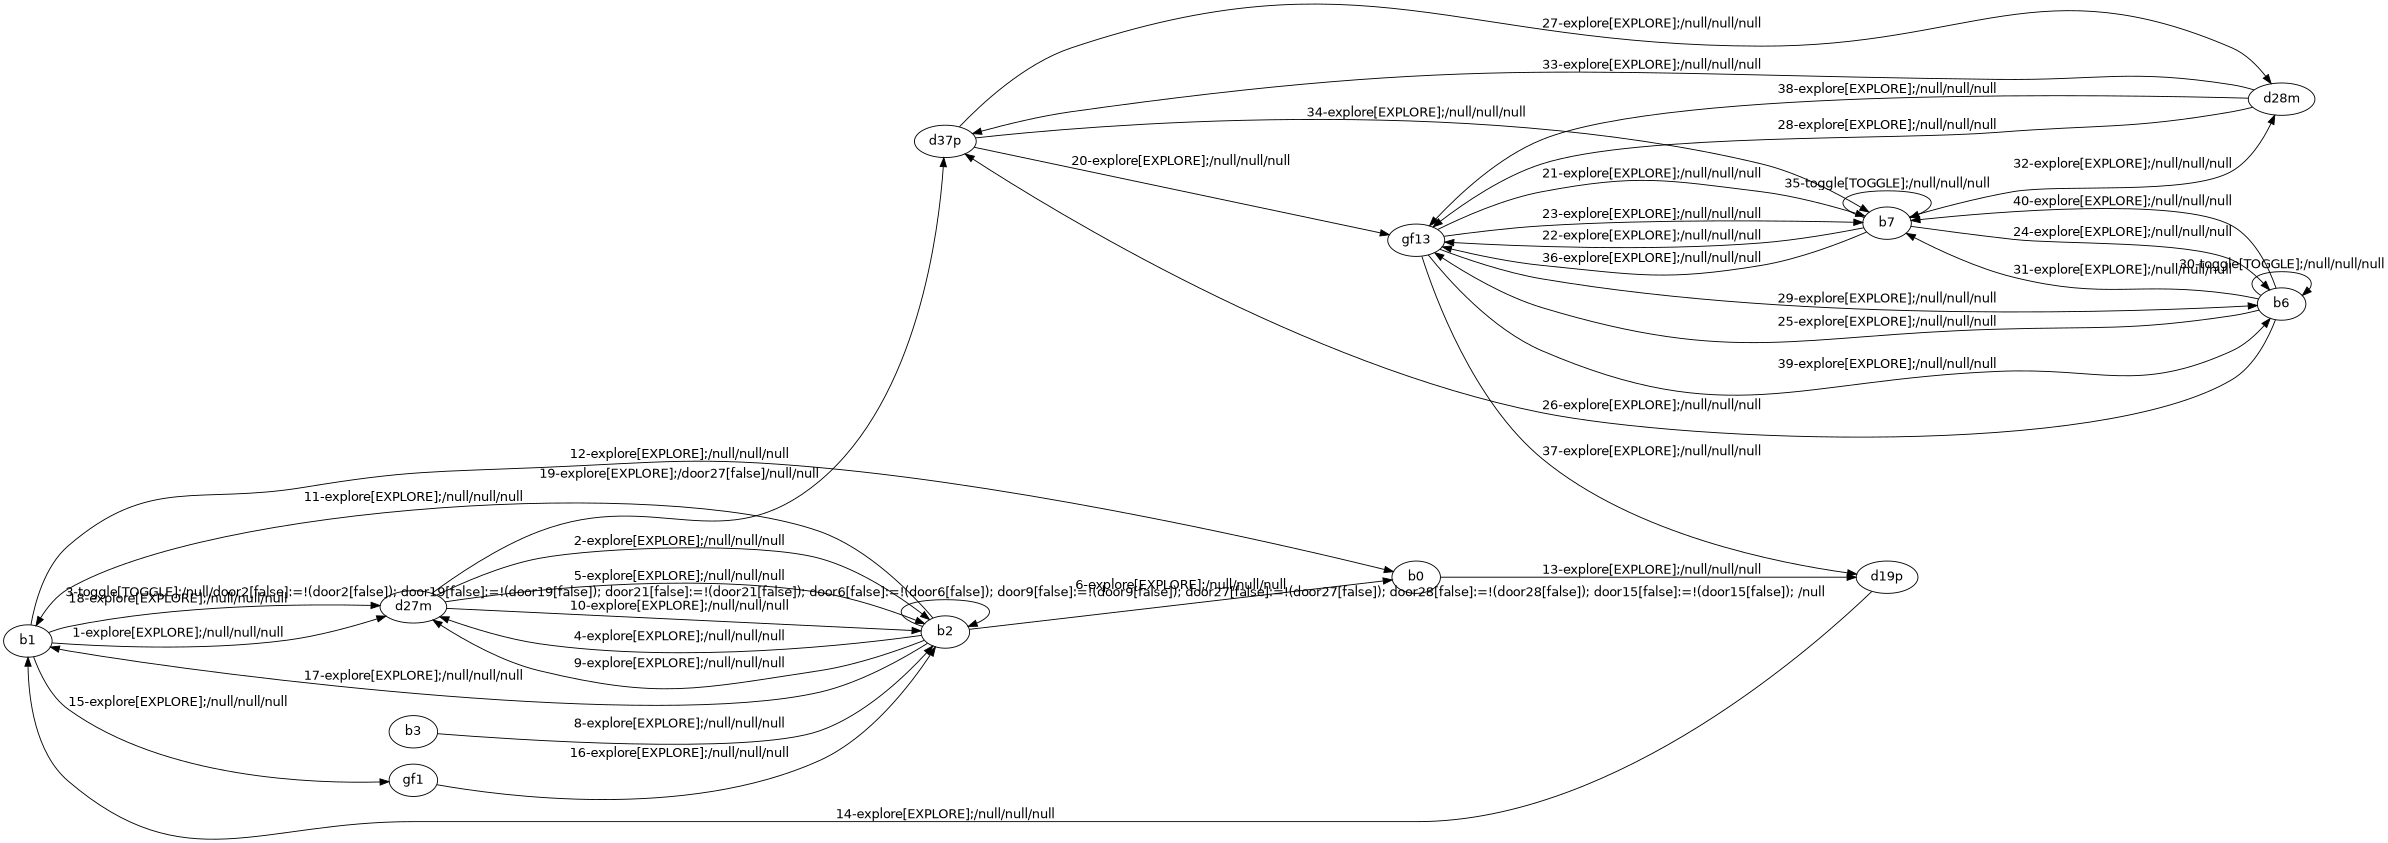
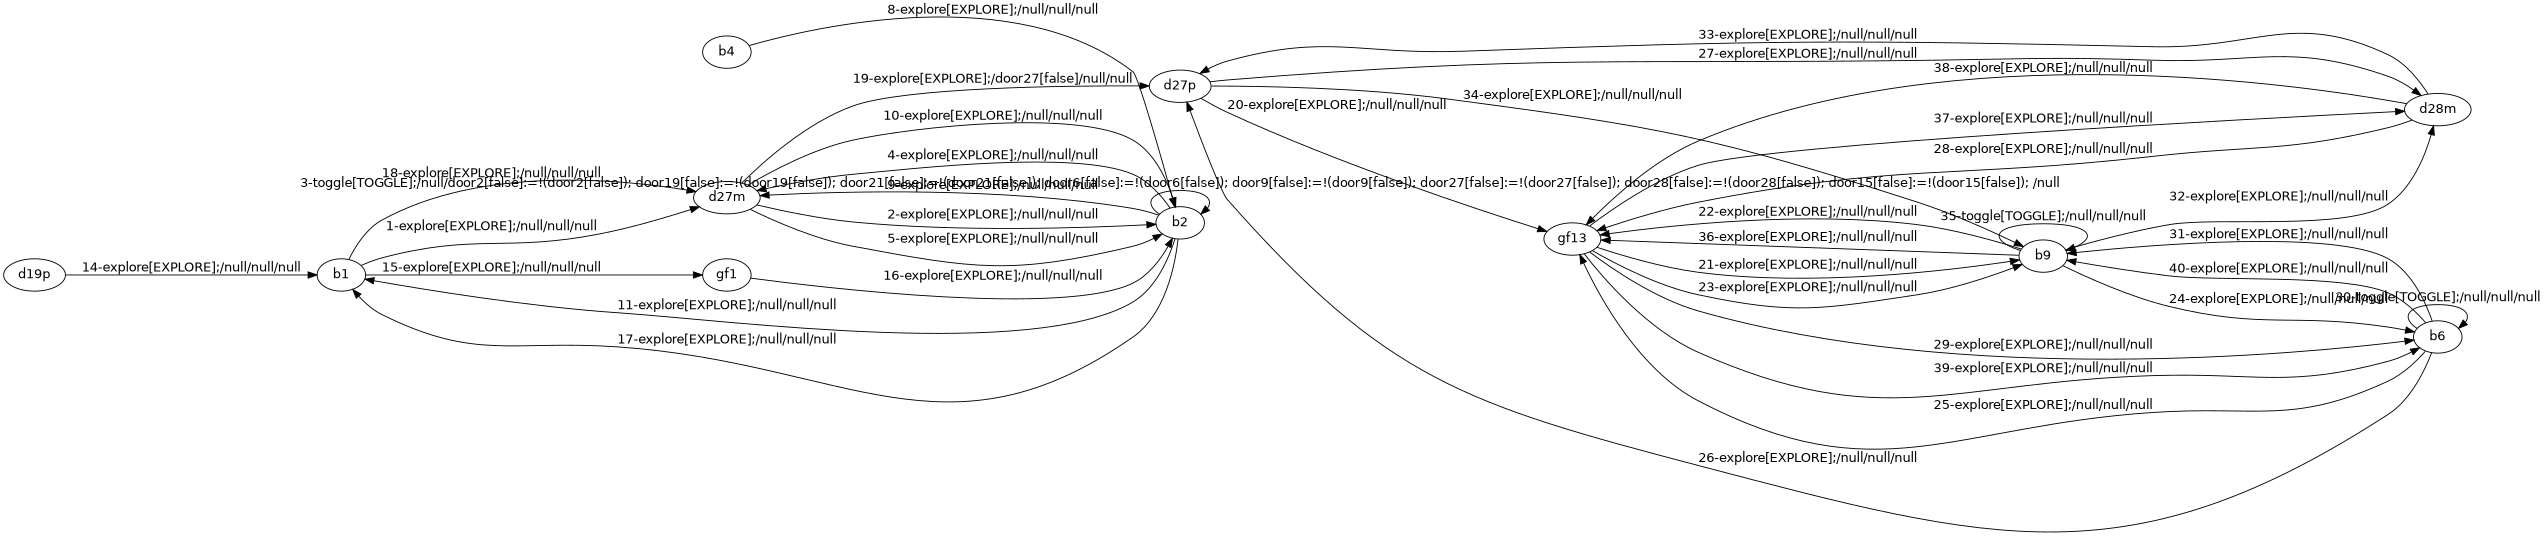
node "d37p": label "d37p" -> "d27p"
node "b7": label "b7" -> "b9"
edge "gf13" -> "d19p": now "gf13" -> "d28m"
node "b0": removed
node "b3": label "b3" -> "b4"
